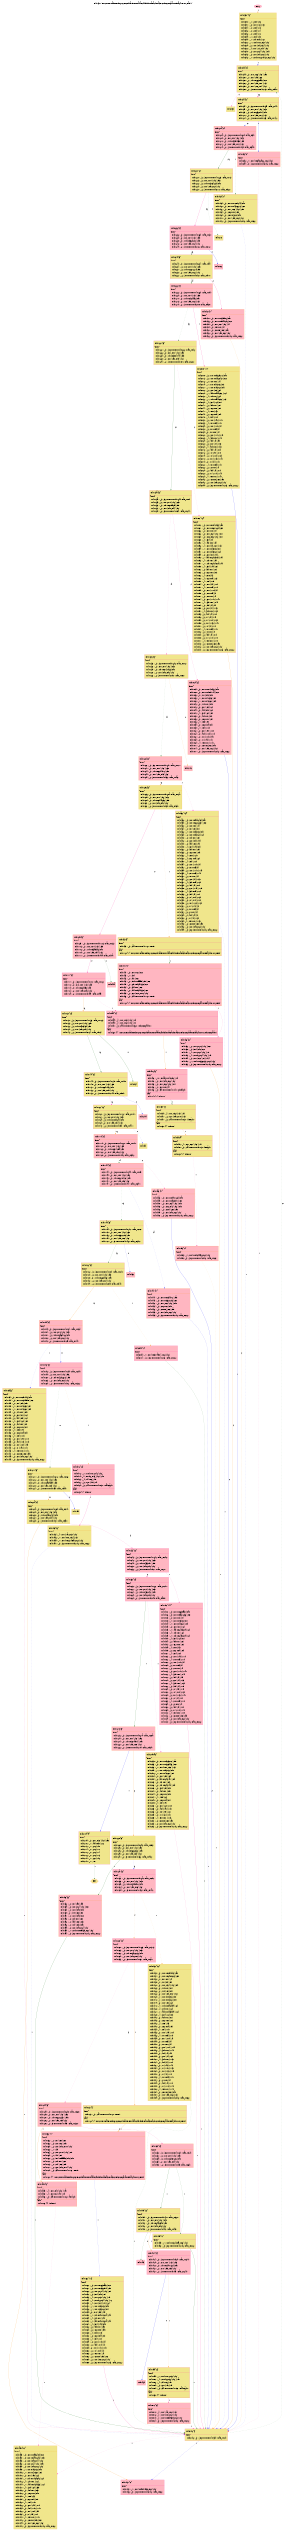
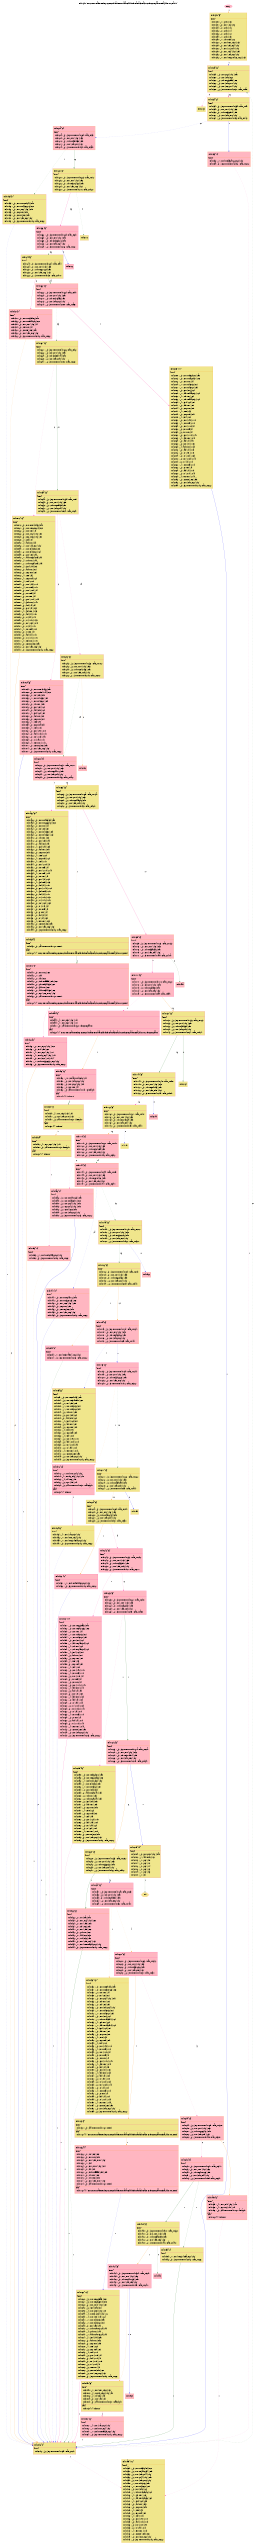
edge "0x4021d6 [5]" -> "0x401b51 [12]": reversed
